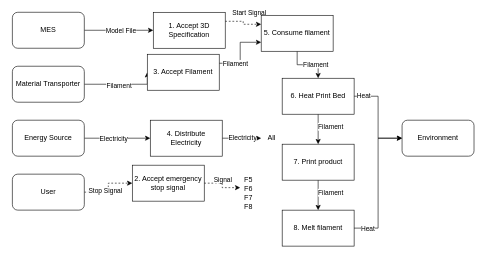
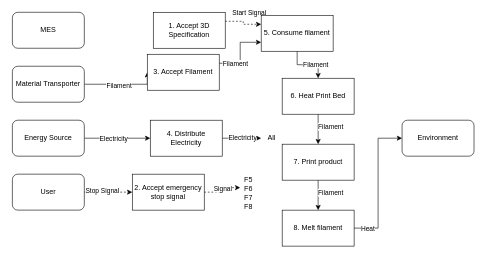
edge "MES" -> "1. Accept 3D Specification": removed, label "Model File"
edge "6. Heat Print Bed" -> "Environment": removed, label "Heat"
node "2. Accept emergency stop signal": moved (168, 183) -> (168, 192)
